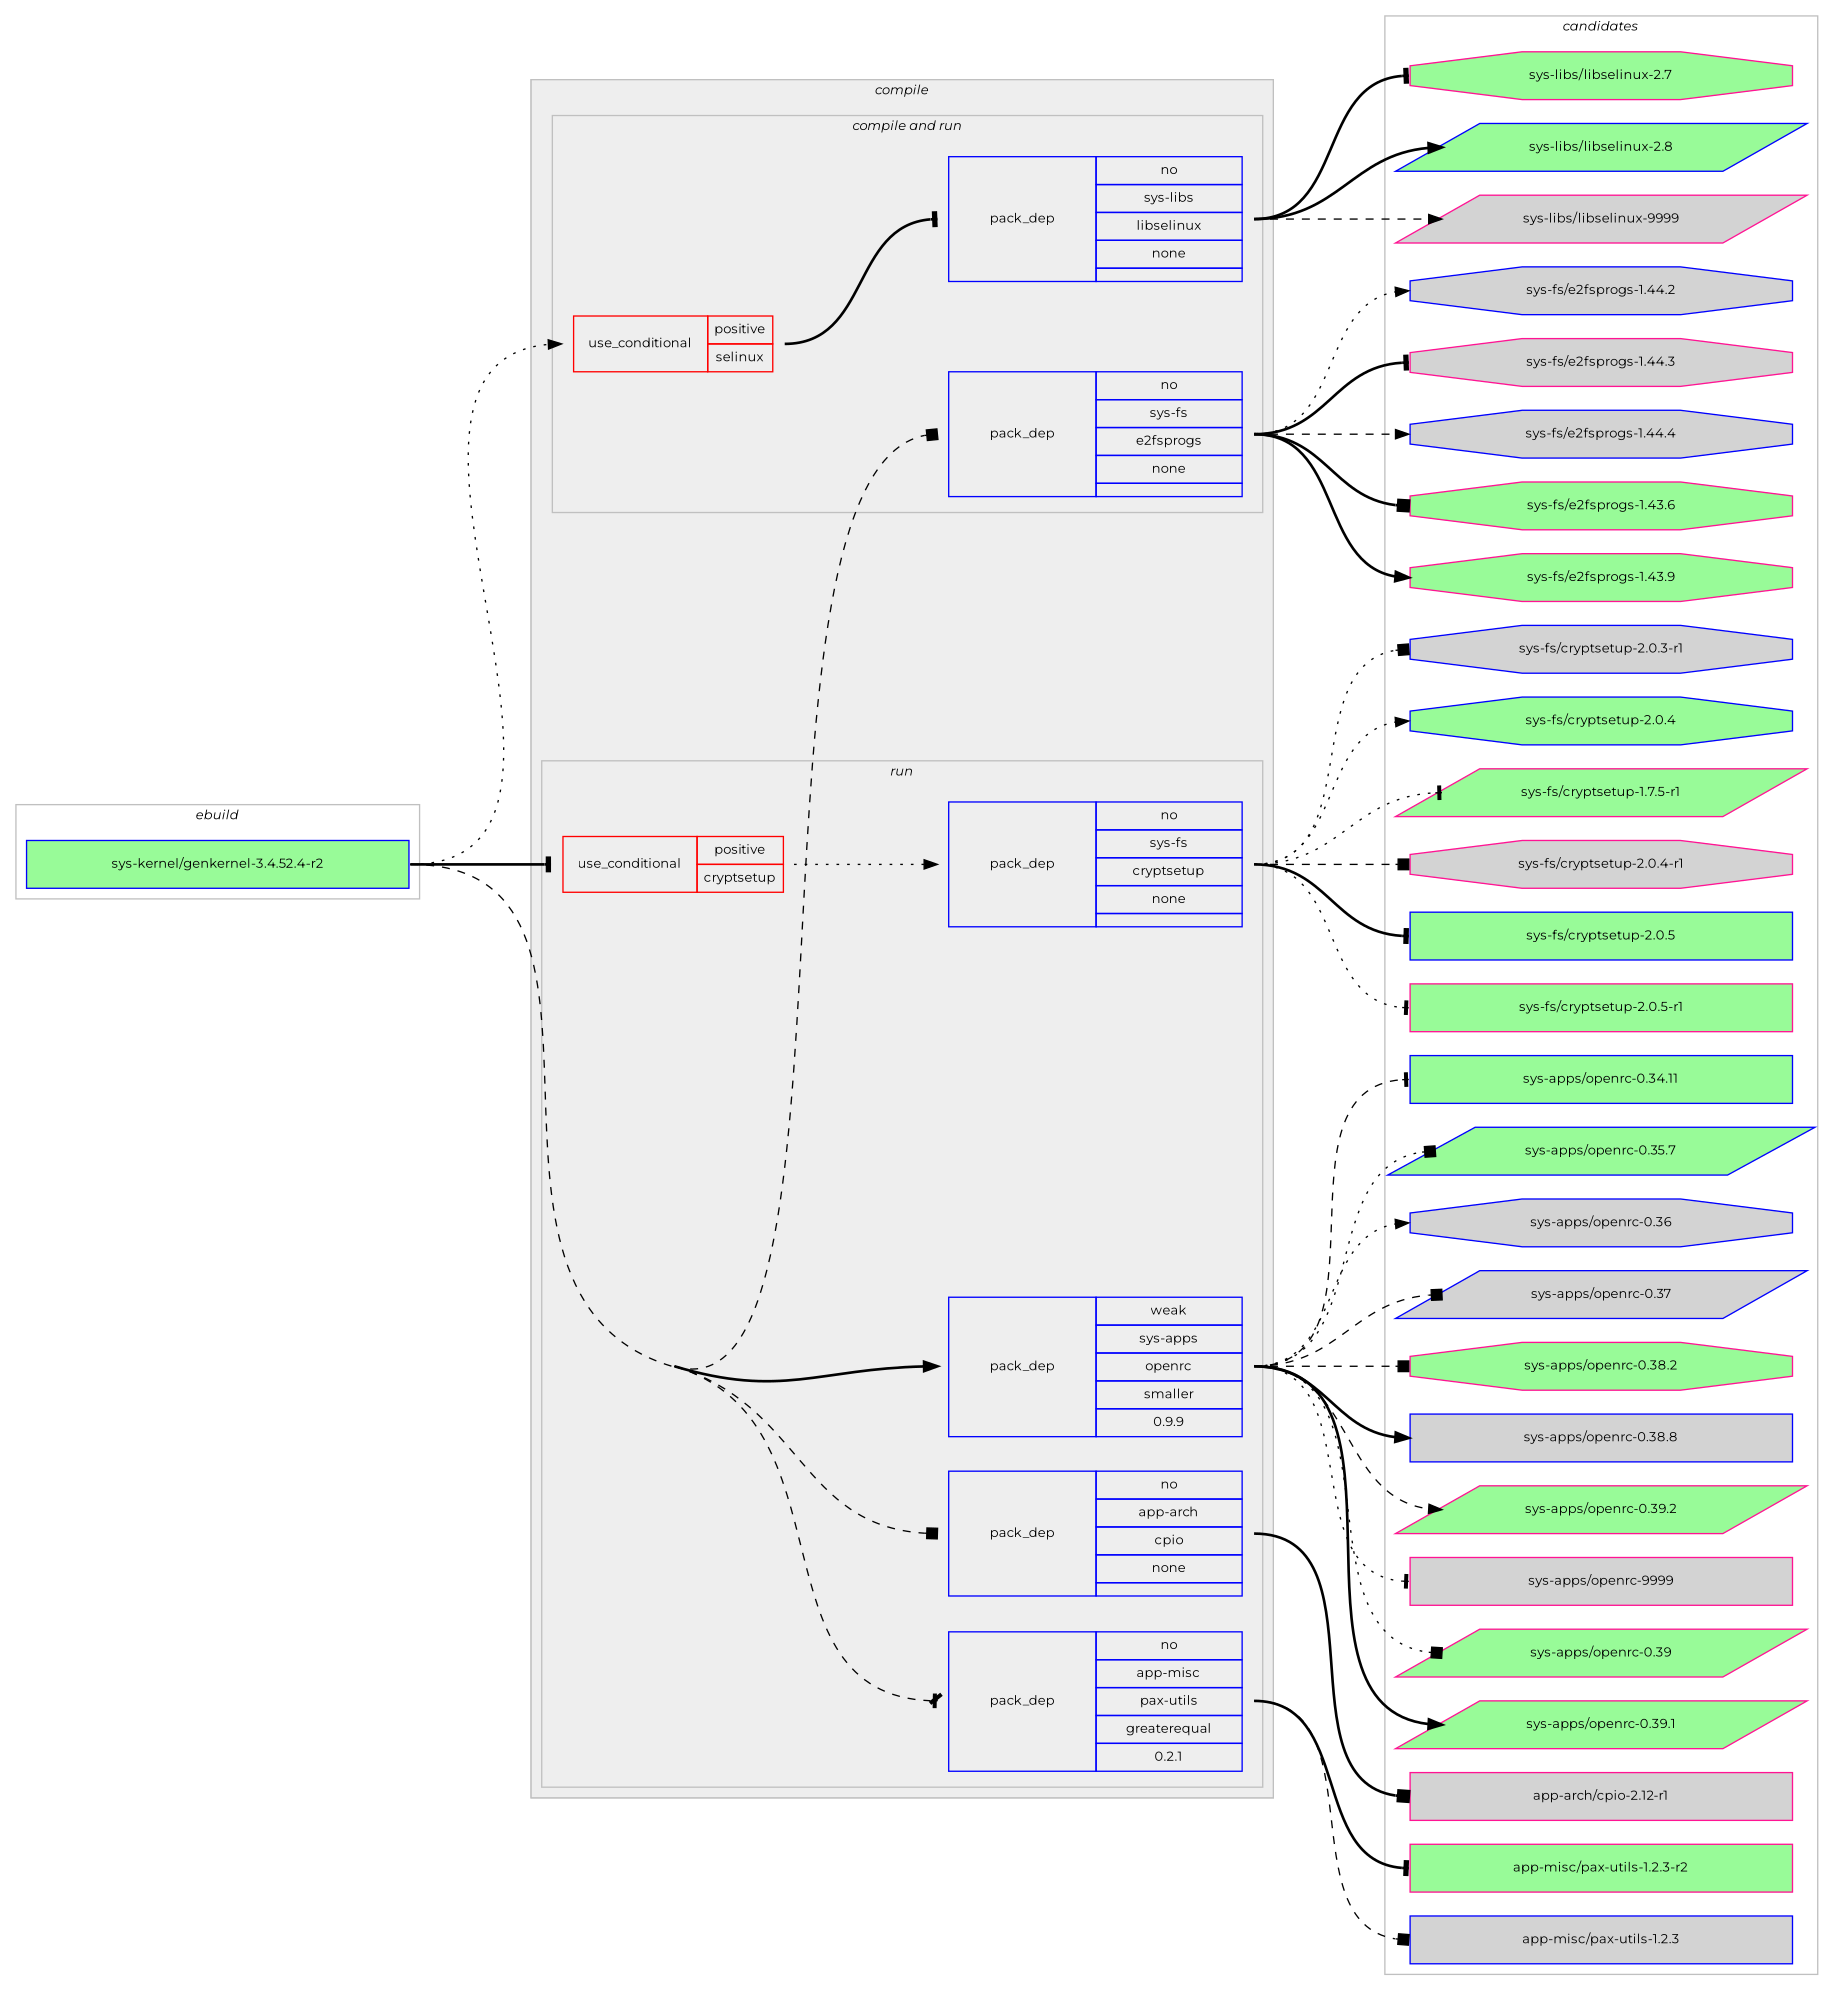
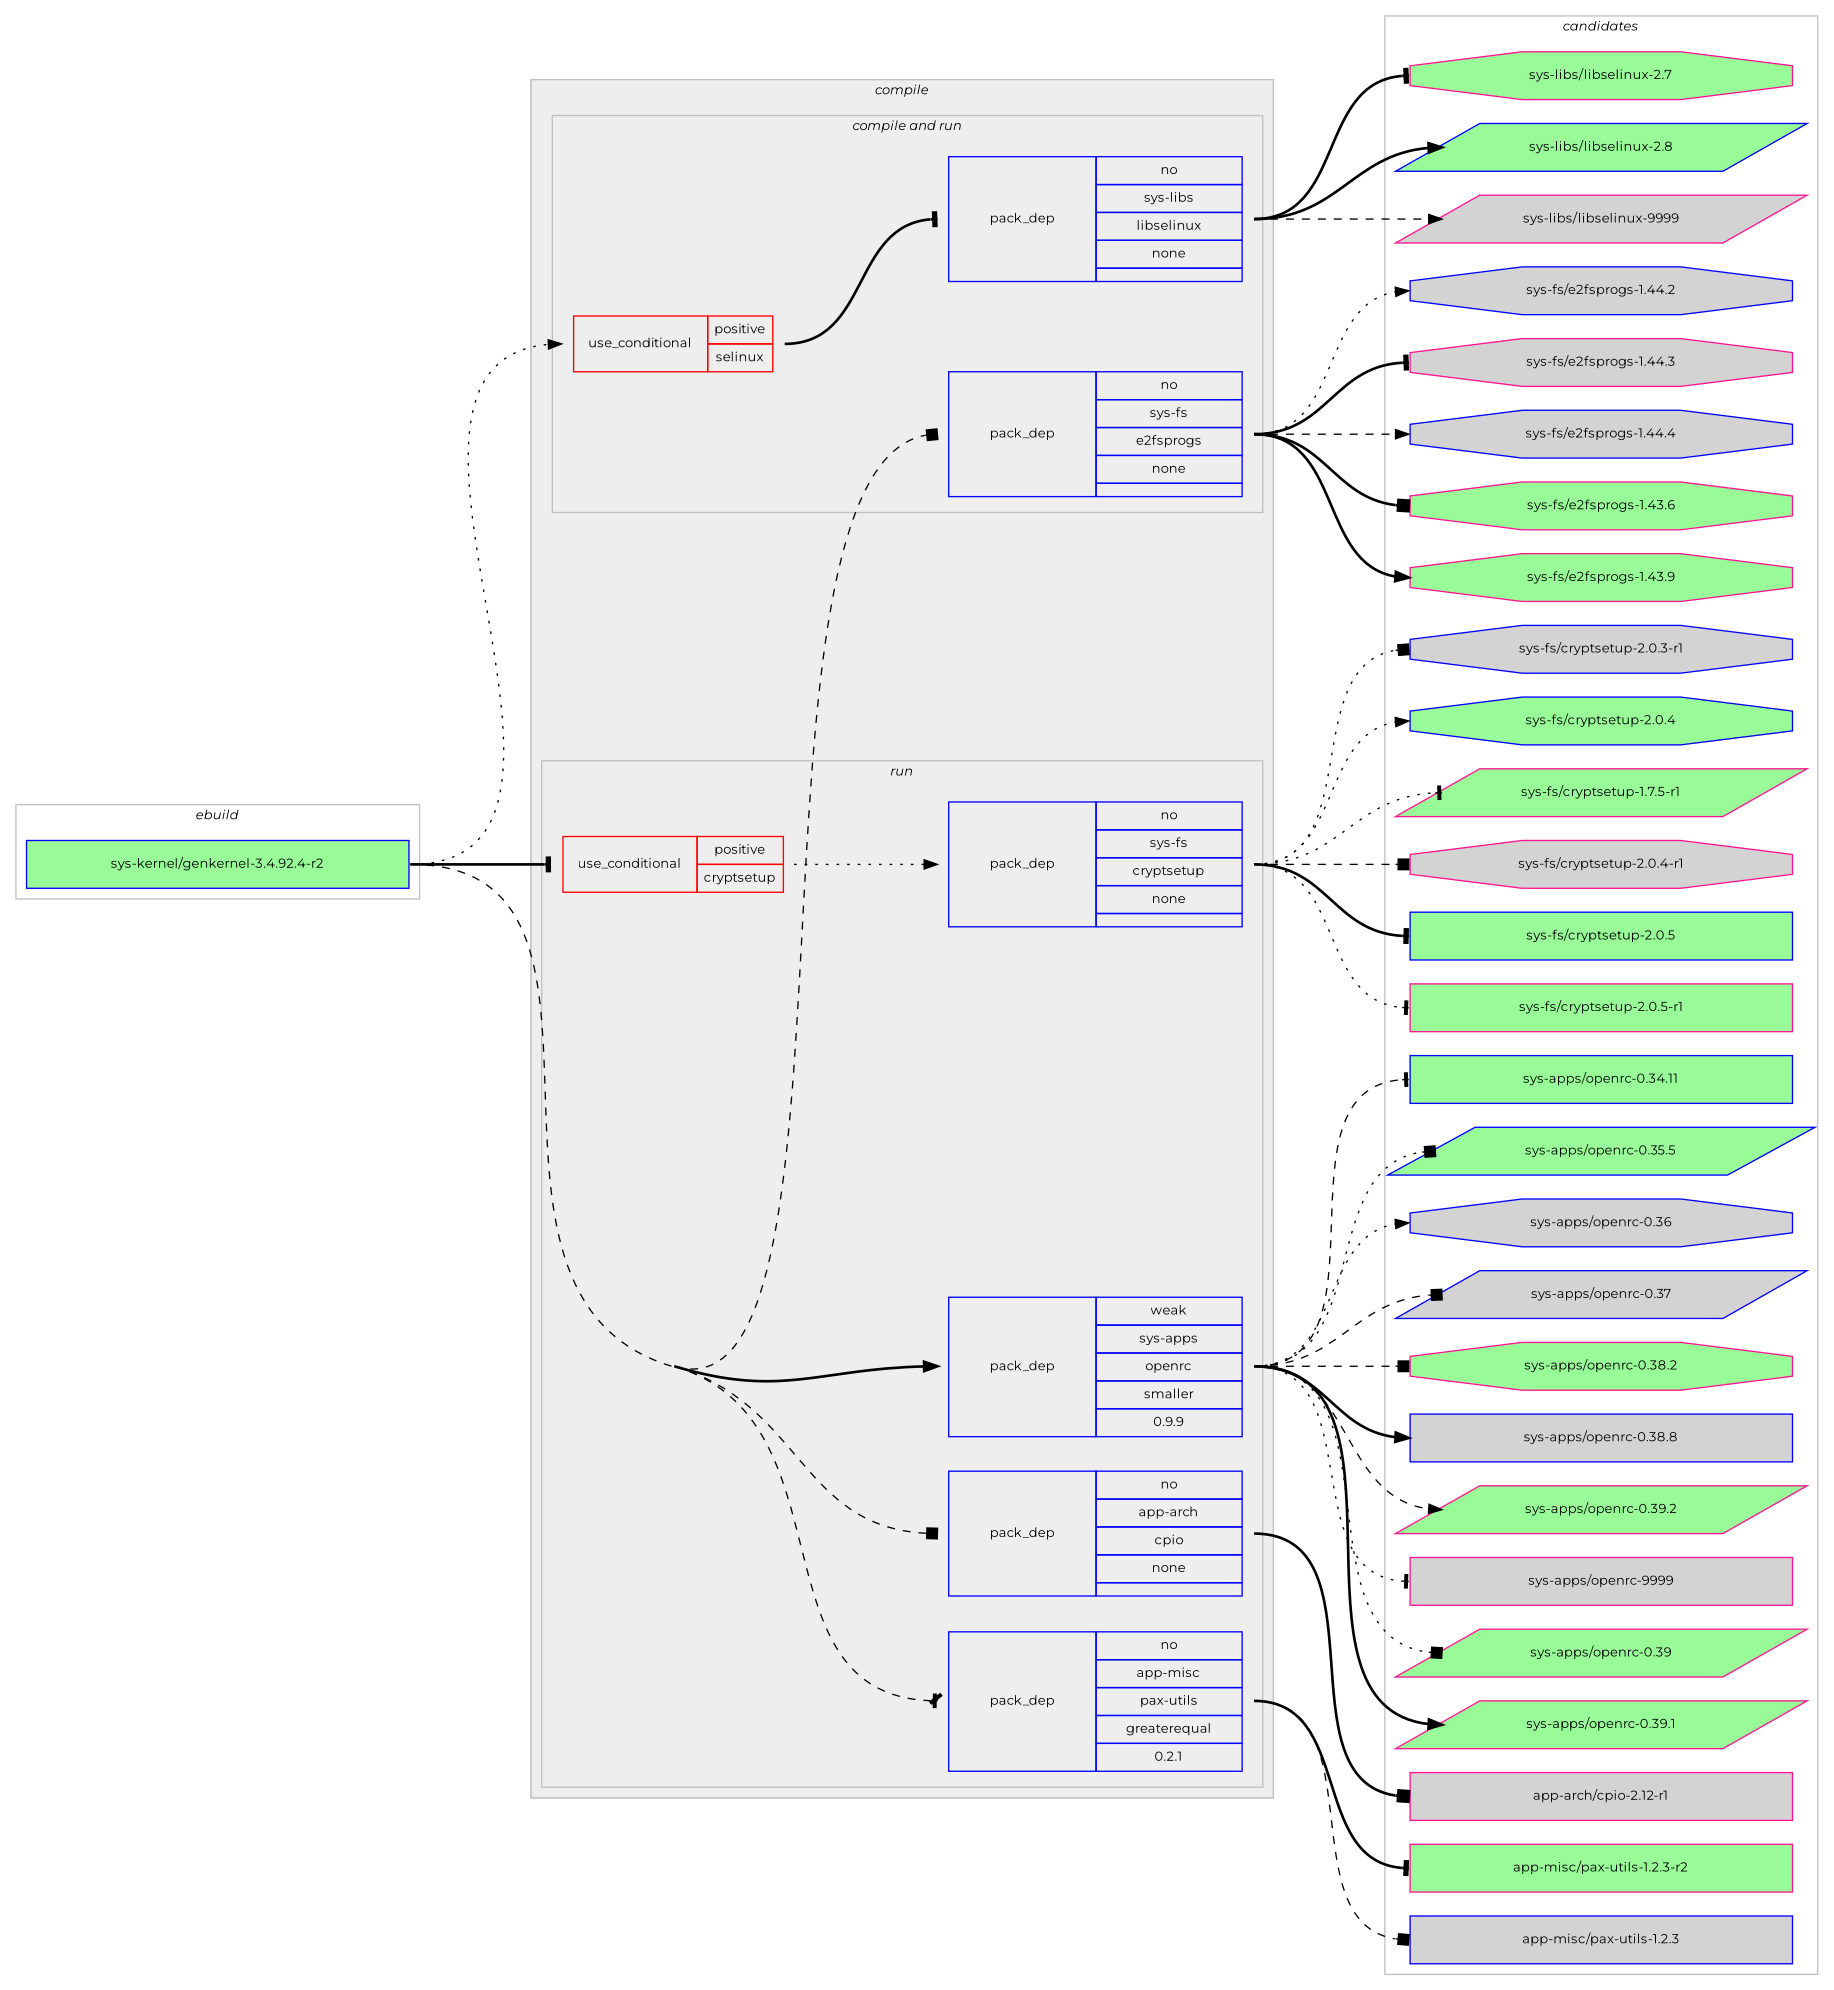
node "sys-kernel/genkernel-3.4.52.4-r2": label "sys-kernel/genkernel-3.4.52.4-r2" -> "sys-kernel/genkernel-3.4.92.4-r2"
node "sys-apps/openrc-0.35.7": label "sys-apps/openrc-0.35.7" -> "sys-apps/openrc-0.35.5"
